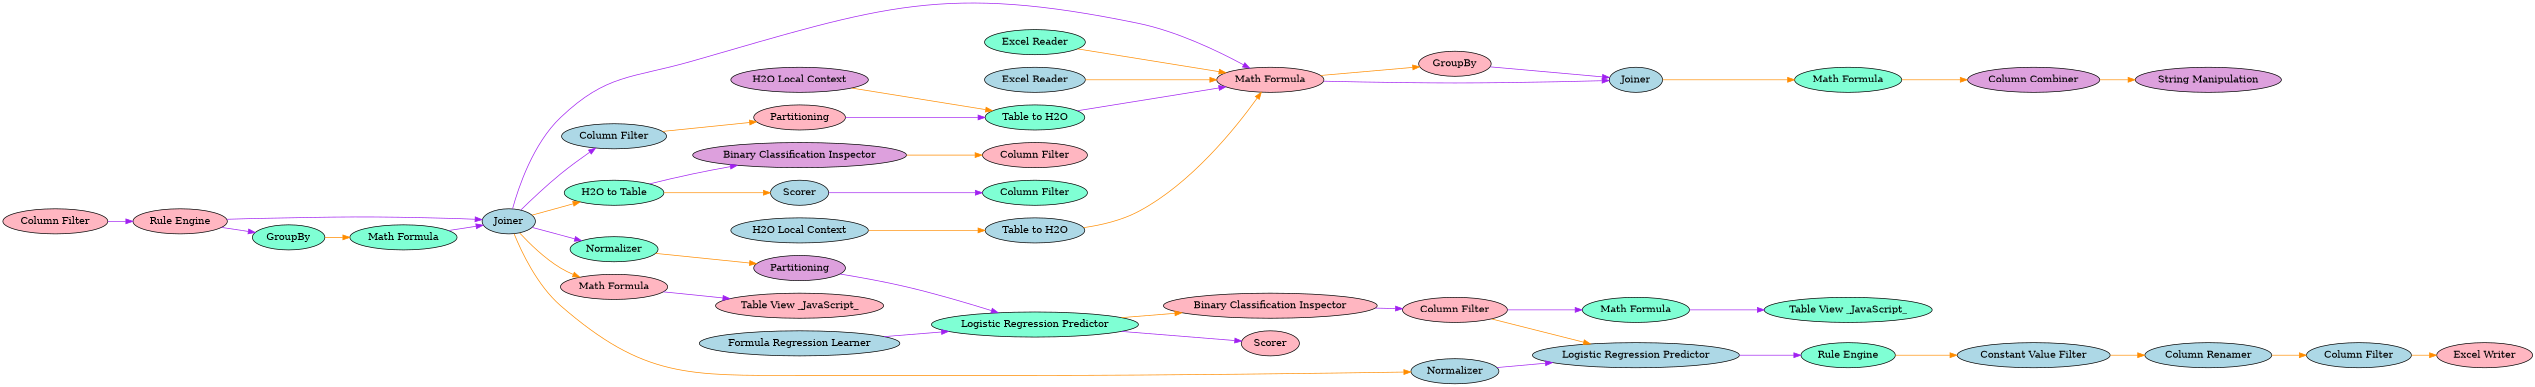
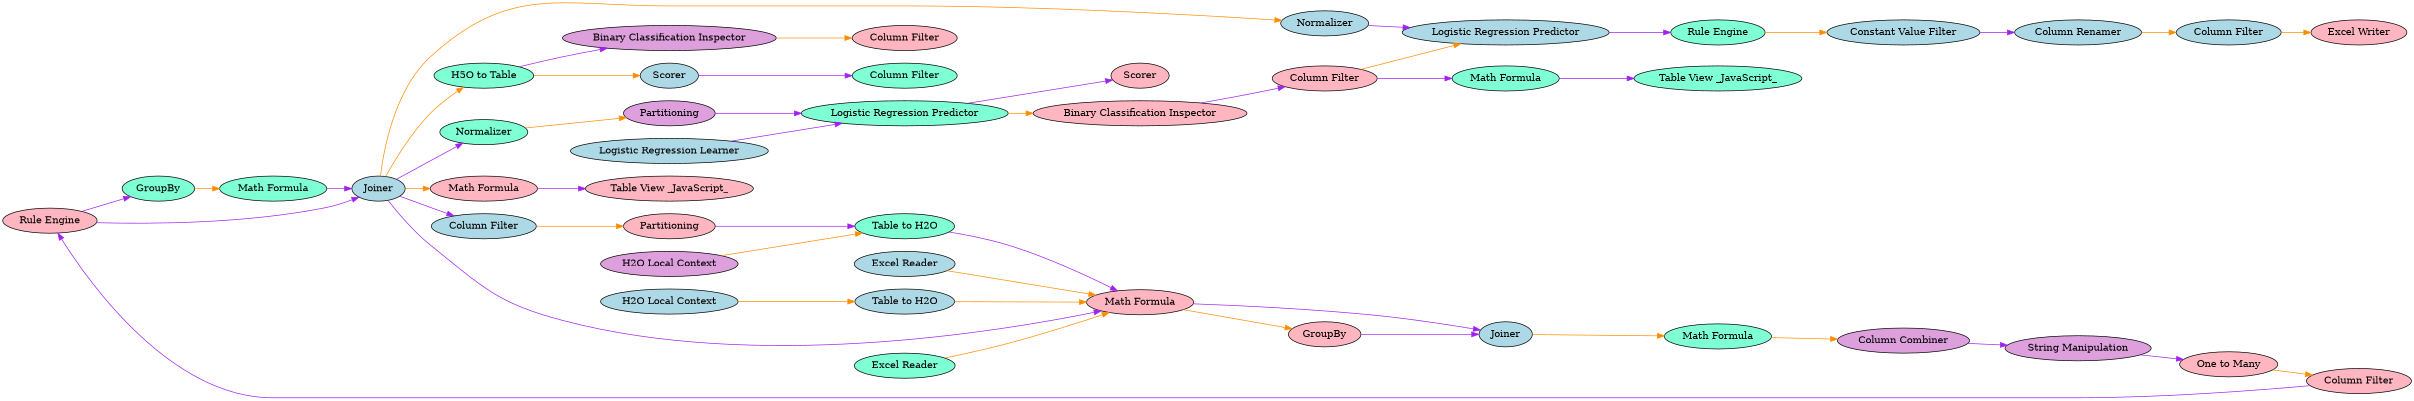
edge "Column Combiner" -> "String Manipulation": color darkorange -> purple
node "H2O to Table": label "H2O to Table" -> "H5O to Table"
node "Formula Regression Learner": label "Formula Regression Learner" -> "Logistic Regression Learner"
edge "Constant Value Filter" -> "Column Renamer": color darkorange -> purple
node "One to Many": added
